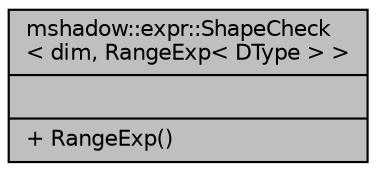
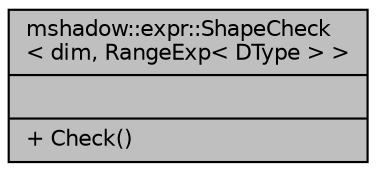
node "mshadow::expr::ShapeCheck": text "+ RangeExp()" -> "+ Check()"
